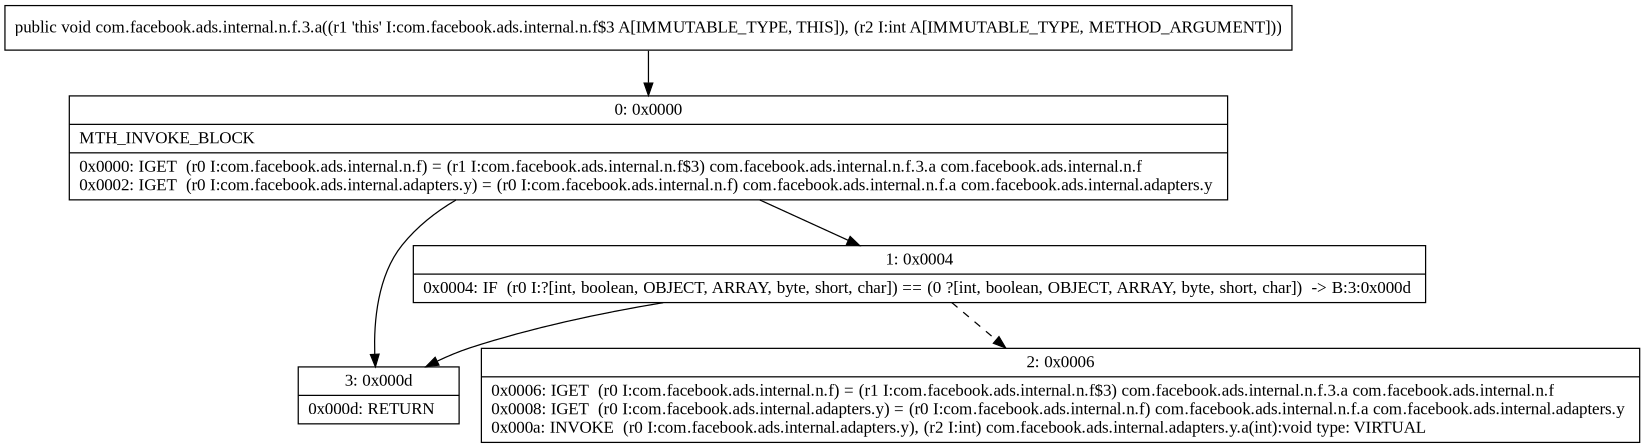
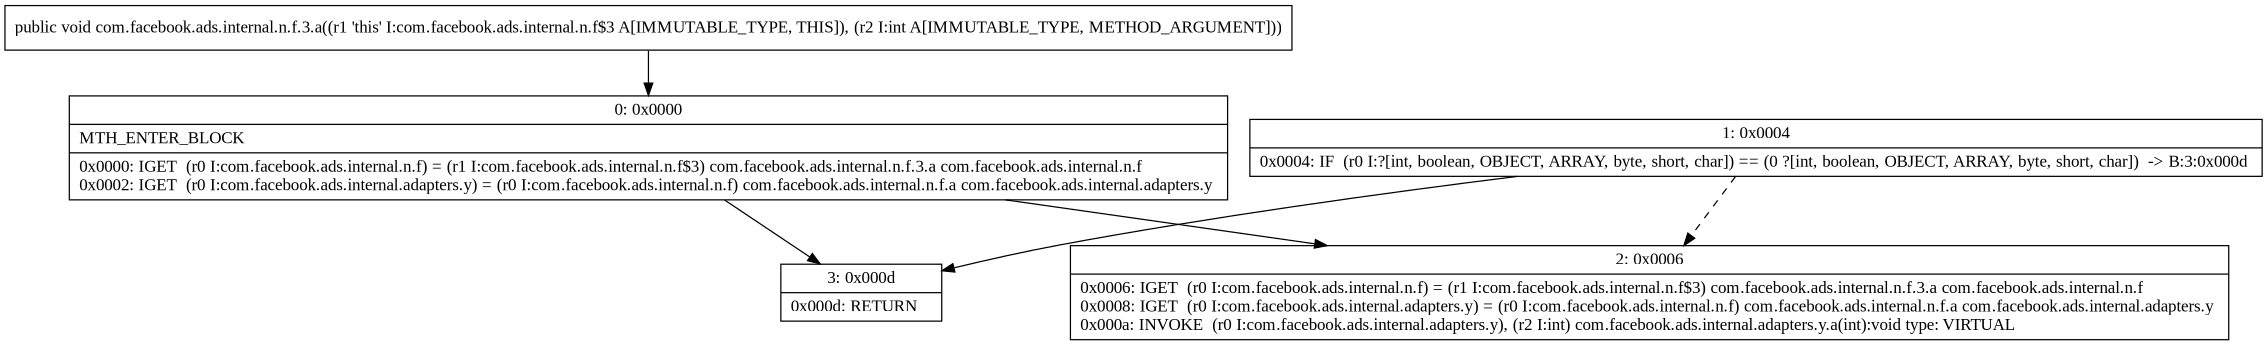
node "0: 0x0000": text "MTH_INVOKE_BLOCK" -> "MTH_ENTER_BLOCK"
edge "0: 0x0000" -> "1: 0x0004": now "0: 0x0000" -> "2: 0x0006"
